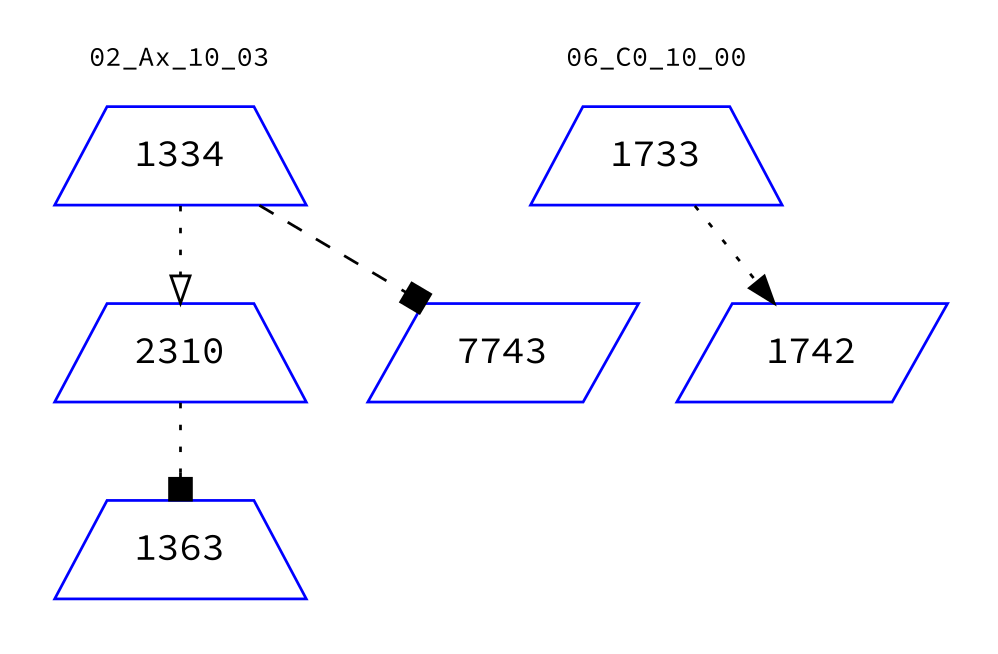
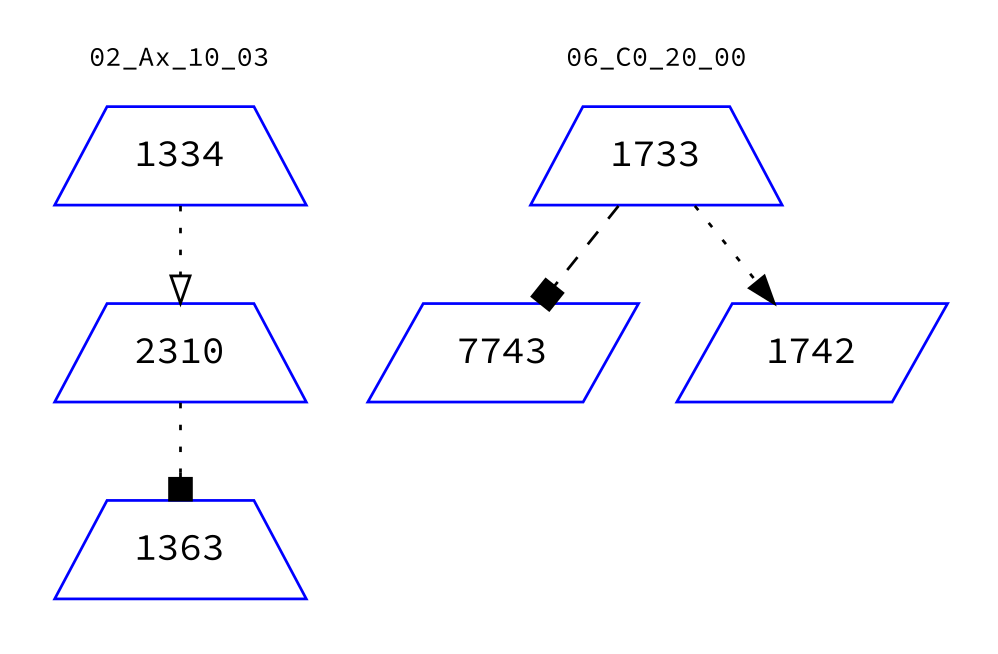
cluster "06_C0_10_00": label "06_C0_10_00" -> "06_C0_20_00"
edge "1334" -> "7743": now "1733" -> "7743"
